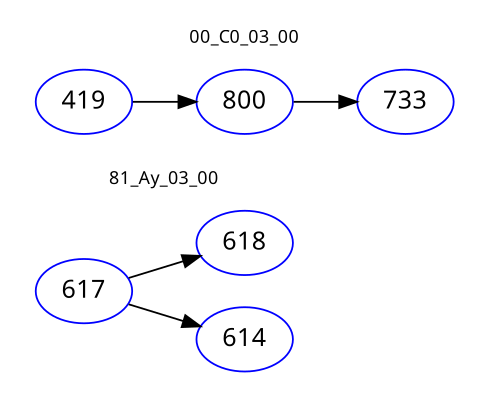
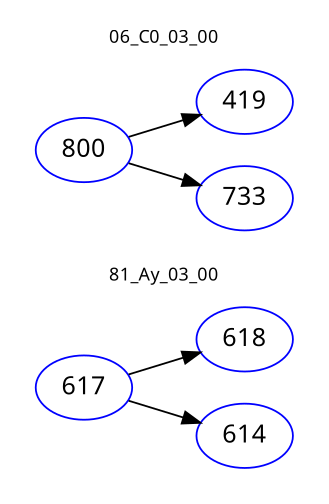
cluster "00_C0_03_00": label "00_C0_03_00" -> "06_C0_03_00"
edge "419" -> "800": reversed
